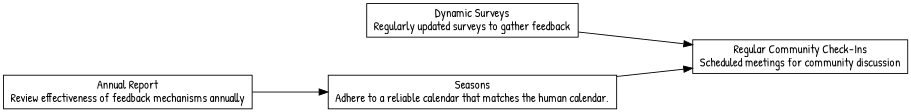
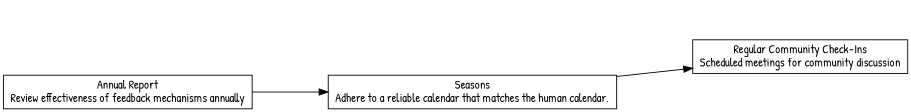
node "Dynamic Surveys Regularly updated surveys to gather feedback": removed
